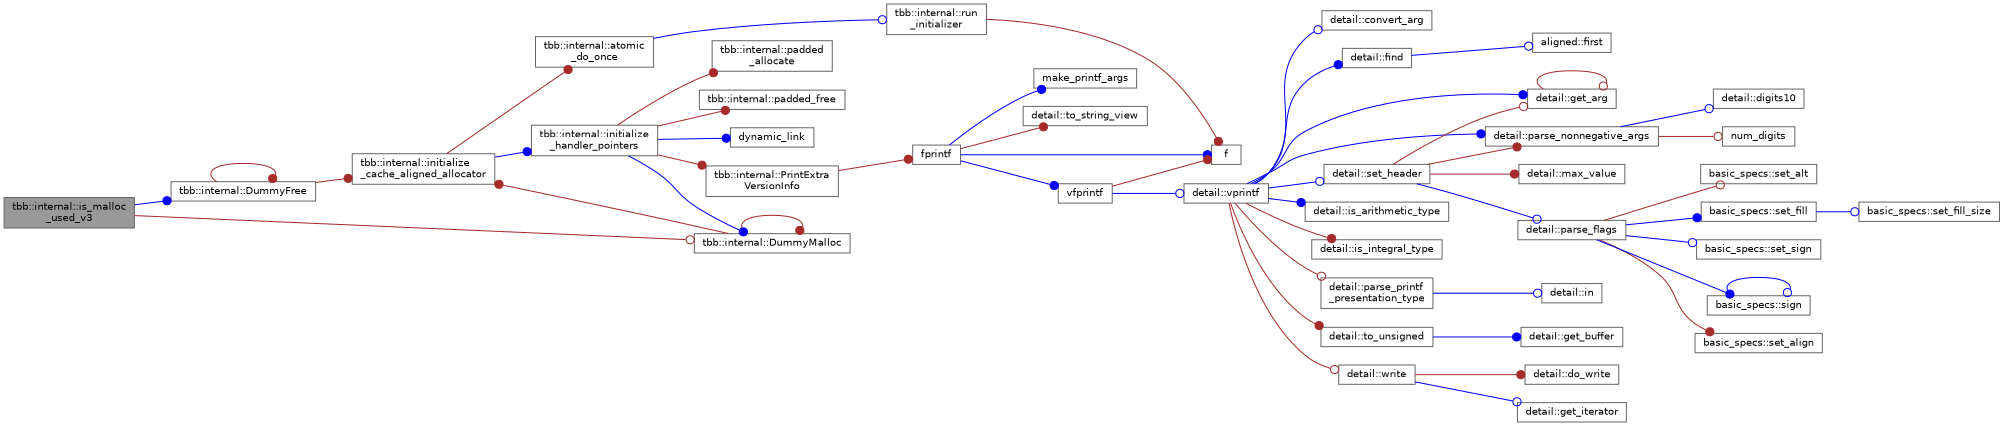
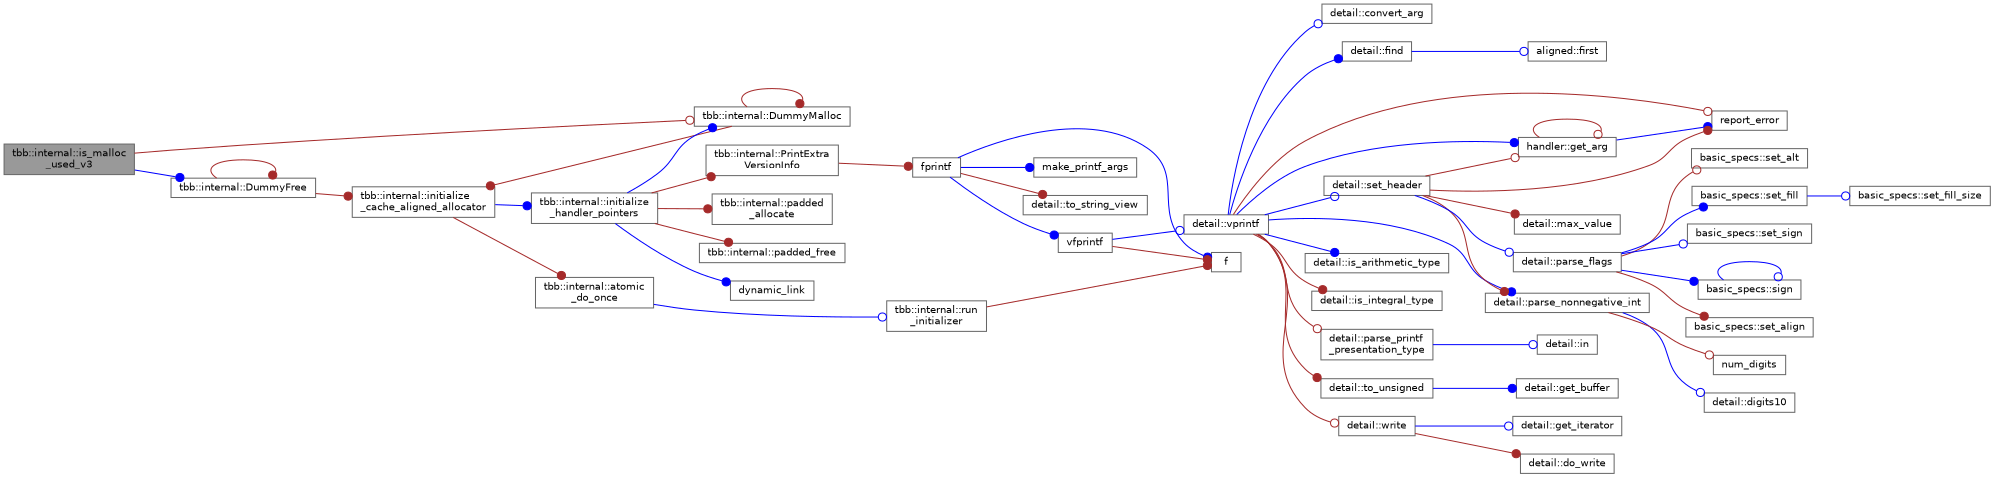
node "detail::get_arg": label "detail::get_arg" -> "handler::get_arg"
node "report_error": added
node "detail::parse_nonnegative_args": label "detail::parse_nonnegative_args" -> "detail::parse_nonnegative_int"
